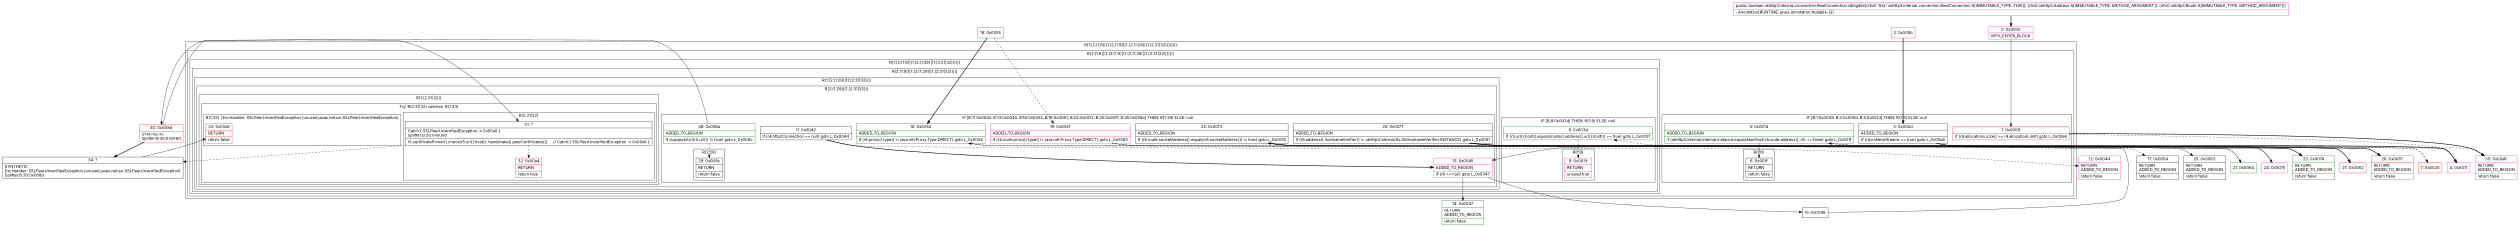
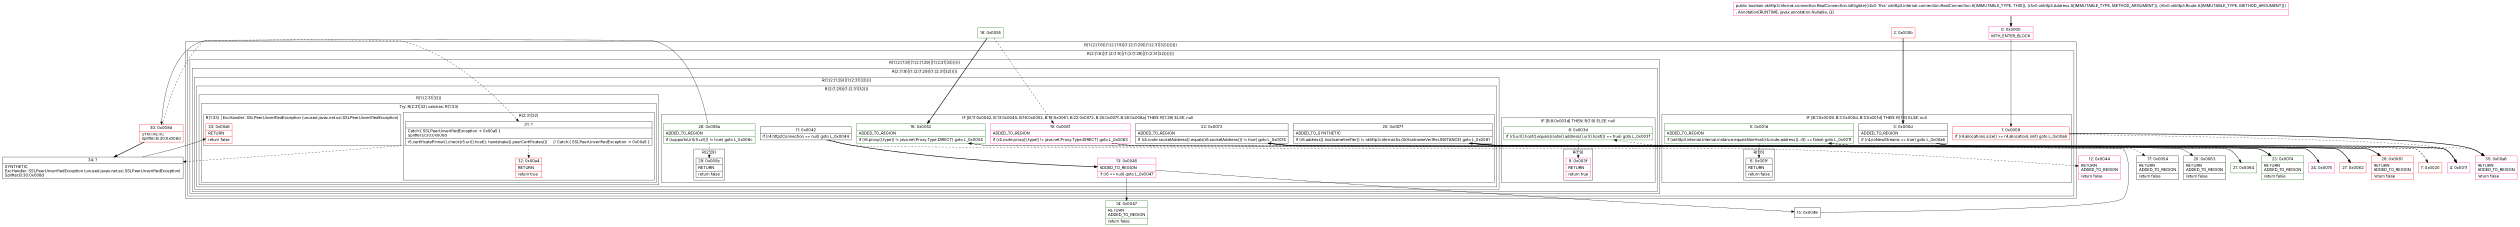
edge "30: 0x008d" -> "31: ?": style solid -> dashed
node "25: 0x007f": text "ADDED_TO_REGION" -> "ADDED_TO_SYNTHETIC"
edge "24: 0x0075" -> "13: 0x0045": now "24: 0x0075" -> "25: 0x007f"
node "9: 0x003f": text "unused true" -> "return true"
